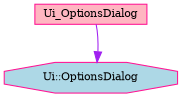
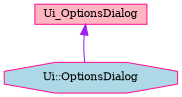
edge "Ui_OptionsDialog" -> "Ui::OptionsDialog": reversed
